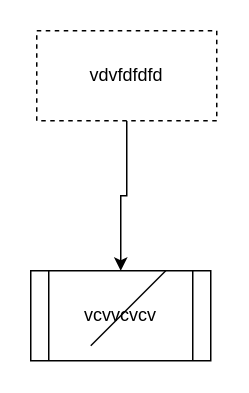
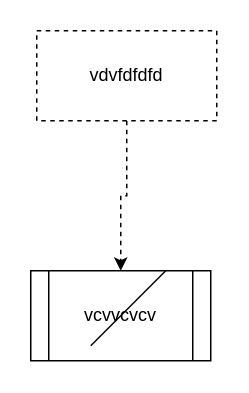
edge "vdvfdfdfd" -> "vcvvcvcv": style solid -> dashed
